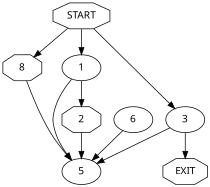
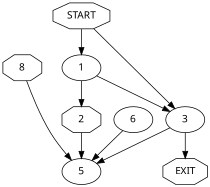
edge "START" -> "8": removed
edge "1" -> "5": now "1" -> "3"
